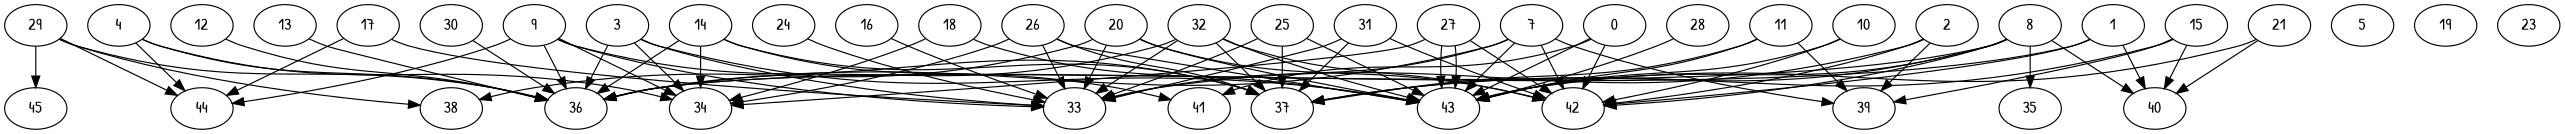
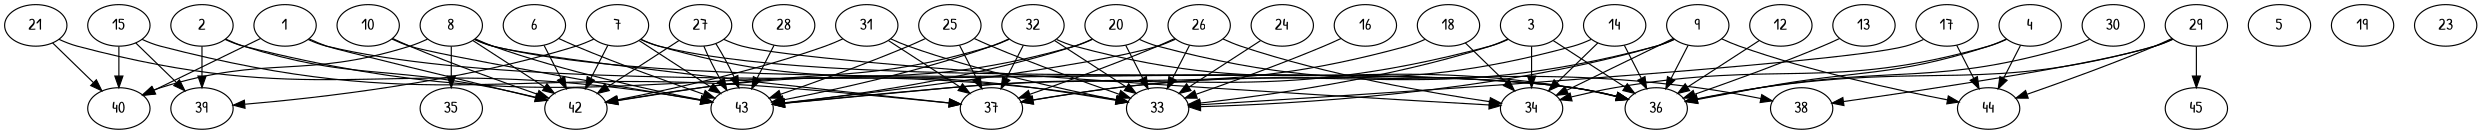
node "0": label "0" -> "6"
node "11": removed
node "41": removed
